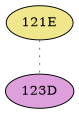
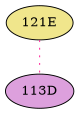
node "123D": label "123D" -> "113D"
